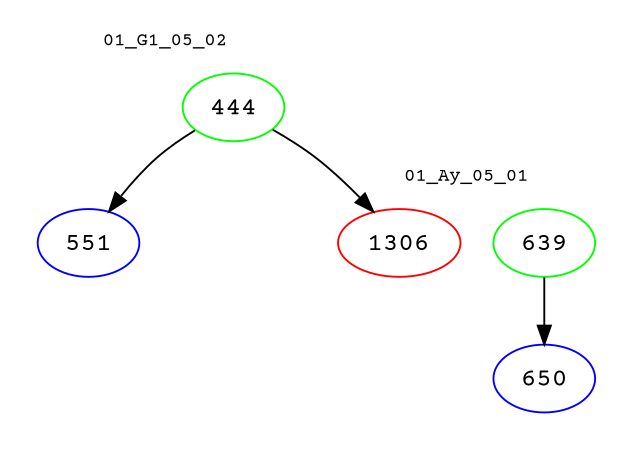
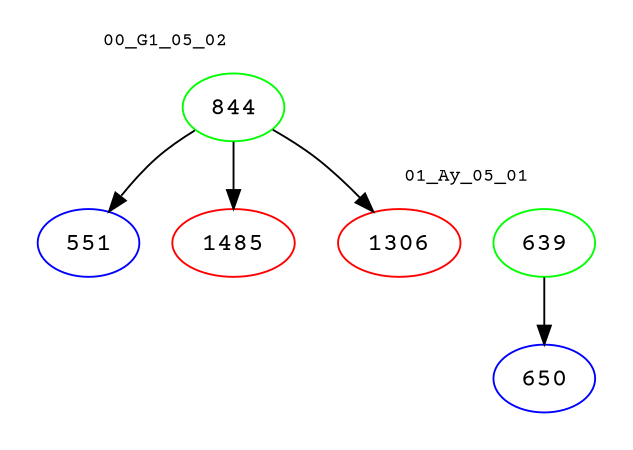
cluster "01_G1_05_02": label "01_G1_05_02" -> "00_G1_05_02"
node "444": label "444" -> "844"
node "1485": added
